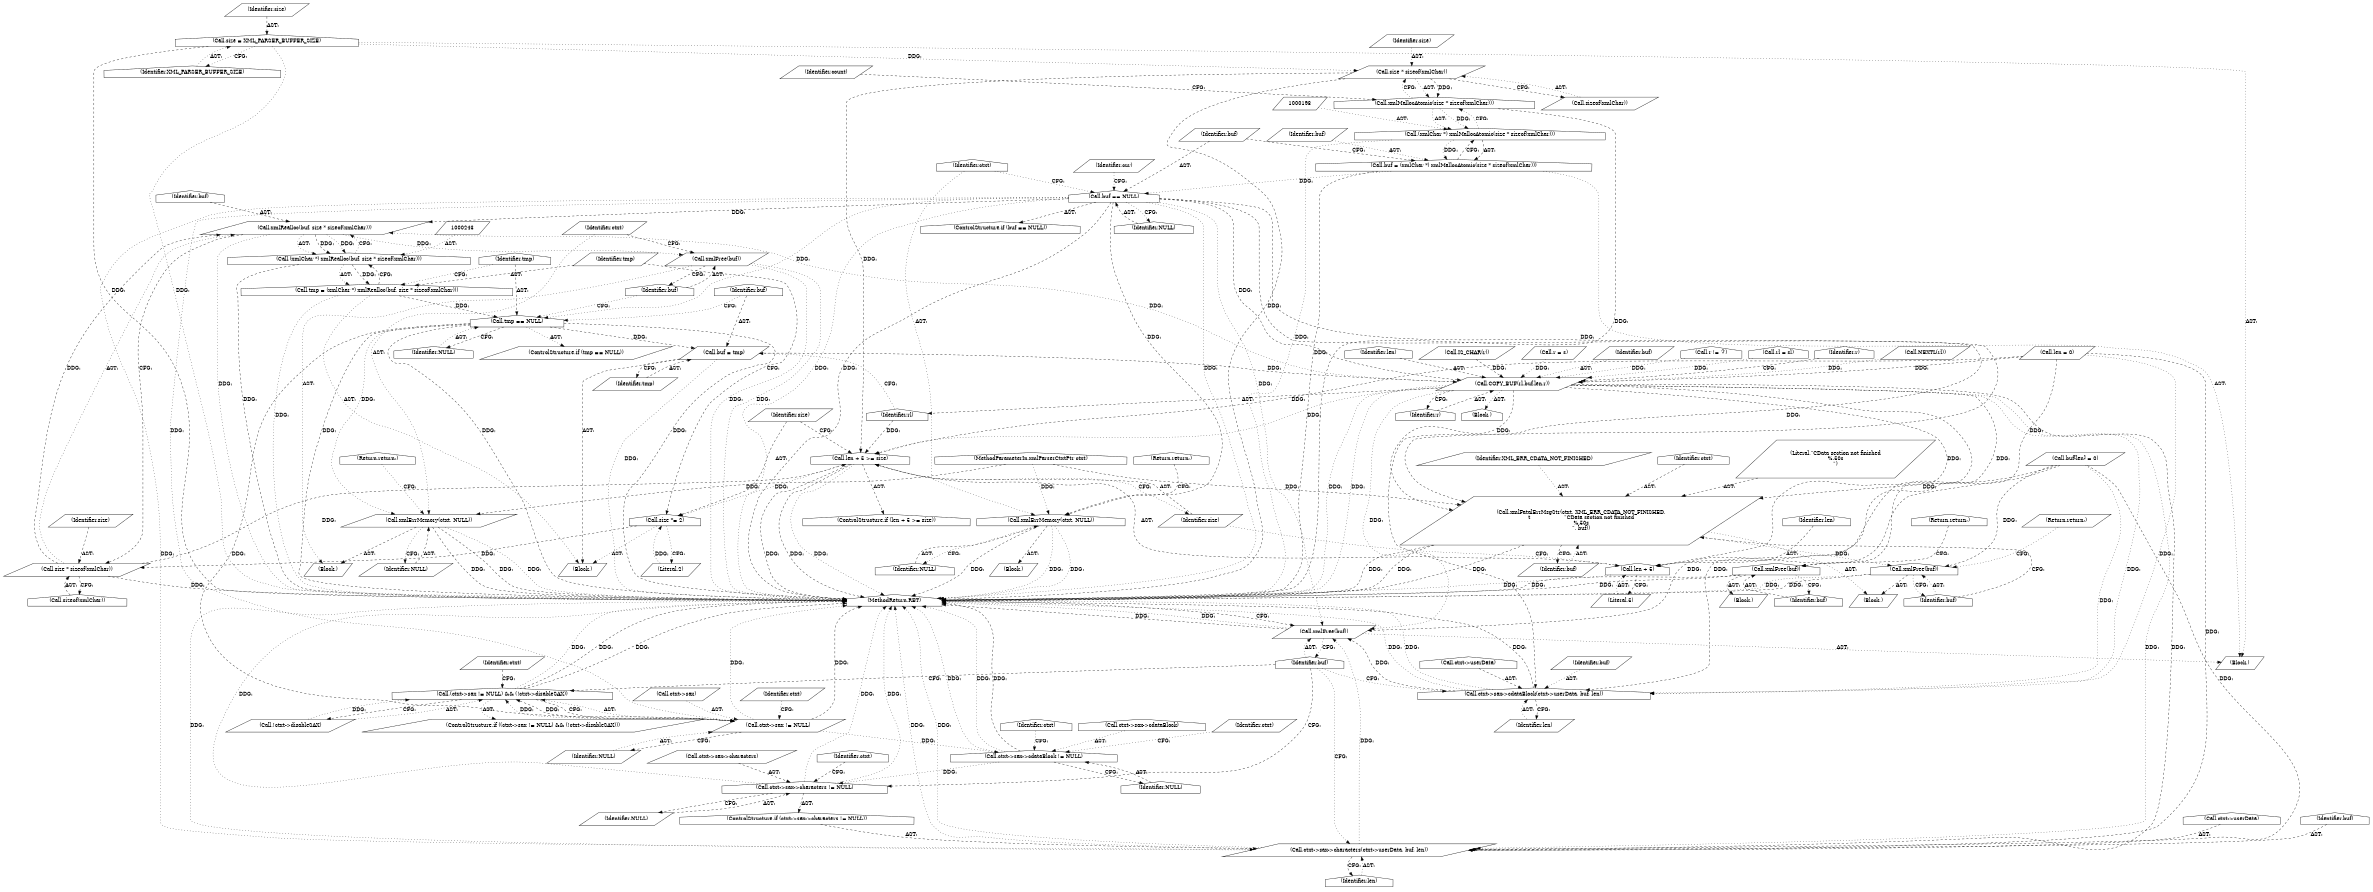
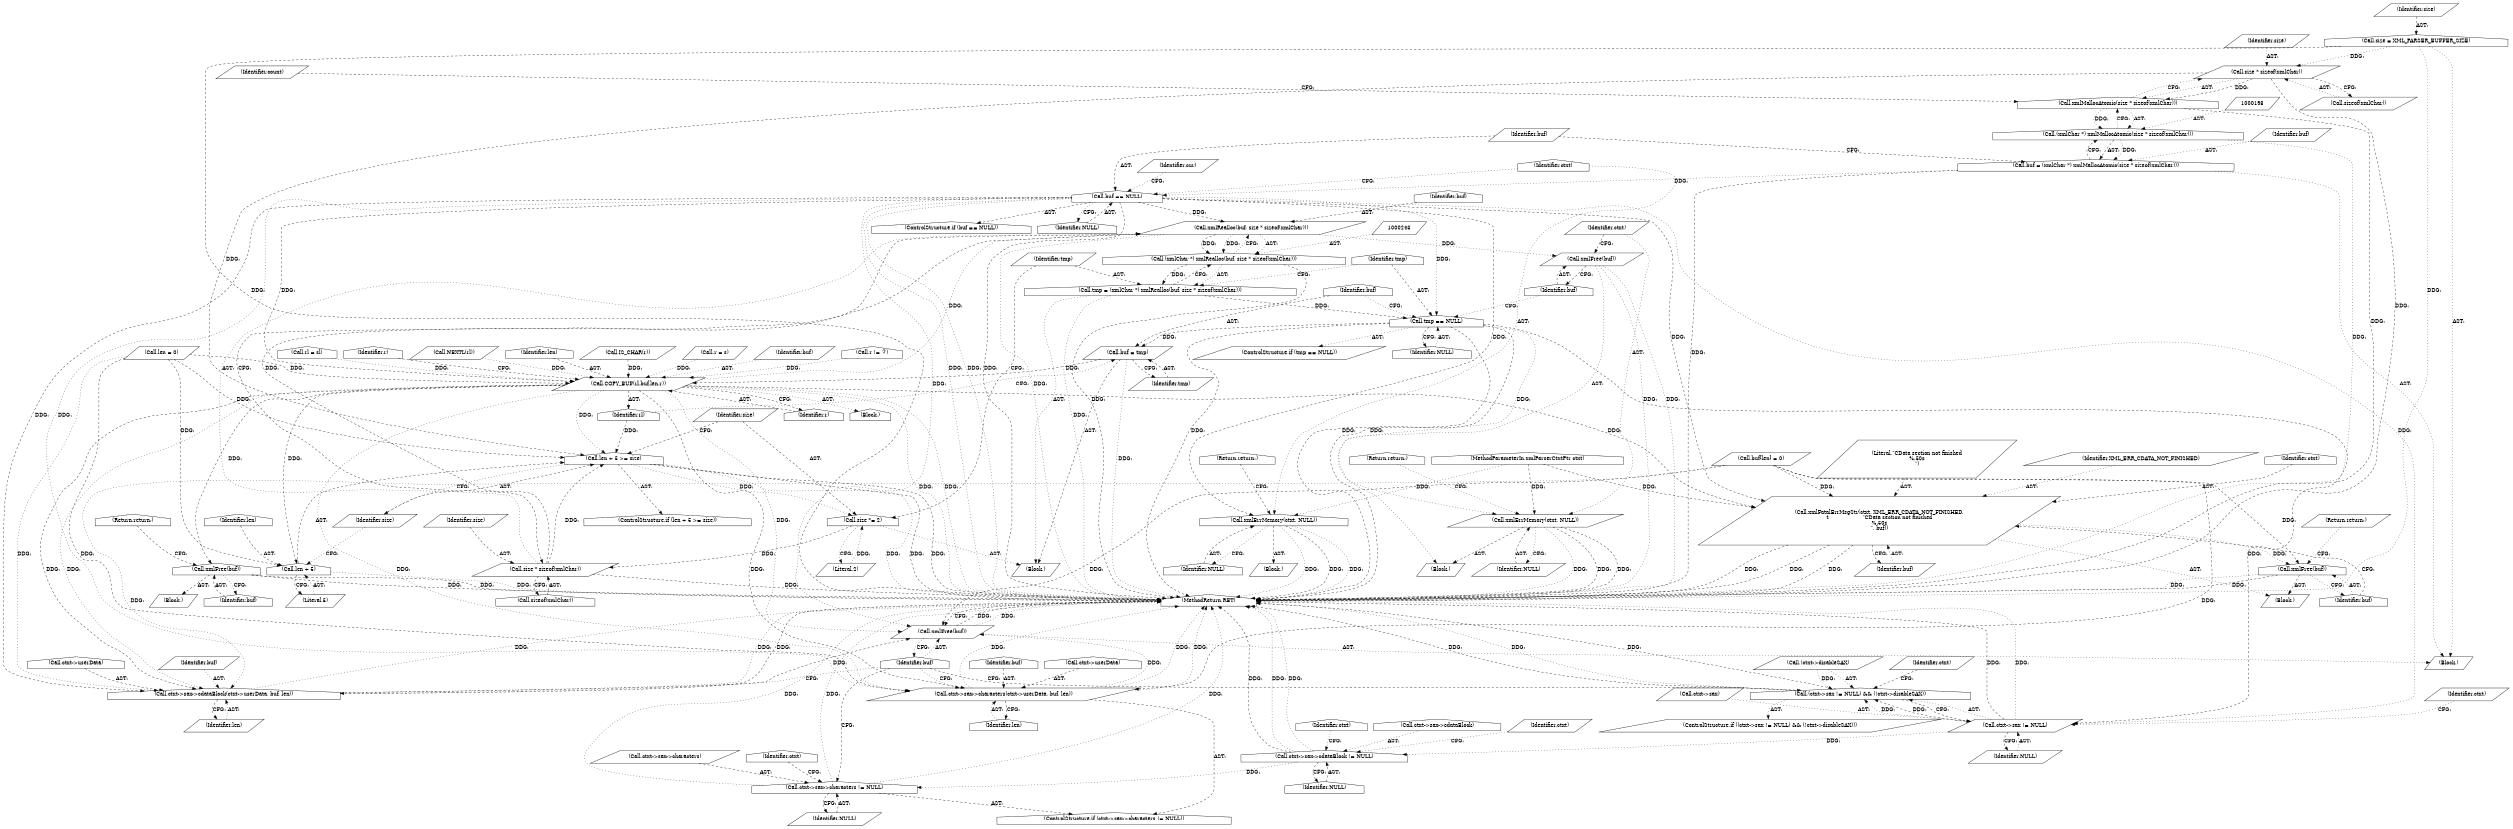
node "(Identifier,XML_PARSER_BUFFER_SIZE)": removed
edge "(Call,(ctxt->sax != NULL) && (!ctxt->disableSAX))" -> "(Call,!ctxt->disableSAX)": removed, label "CFG:"
edge "(ControlStructure,if (ctxt->sax->characters != NULL))" -> "(Call,ctxt->sax->characters(ctxt->userData, buf, len))": reversed
